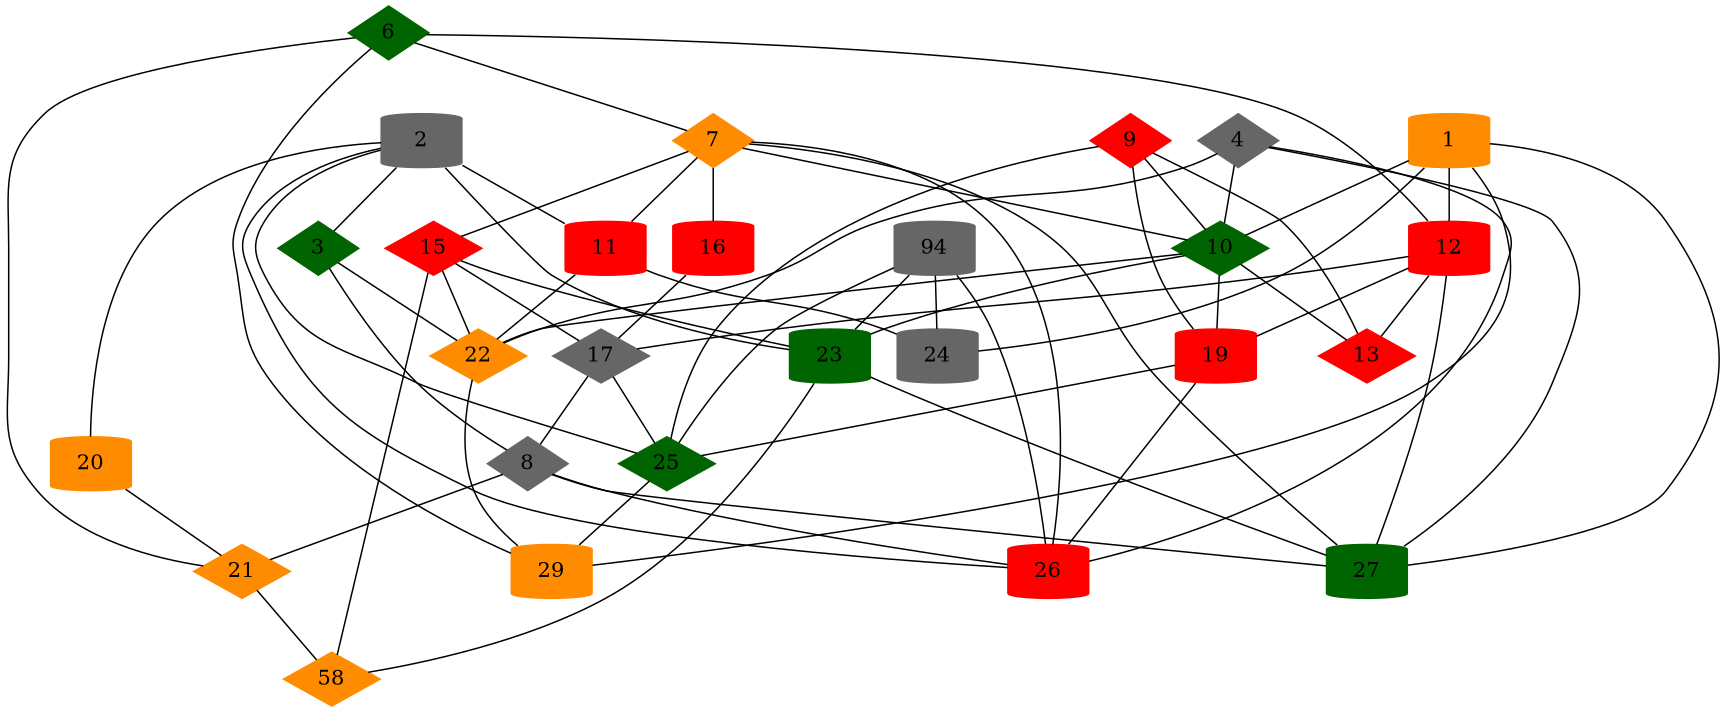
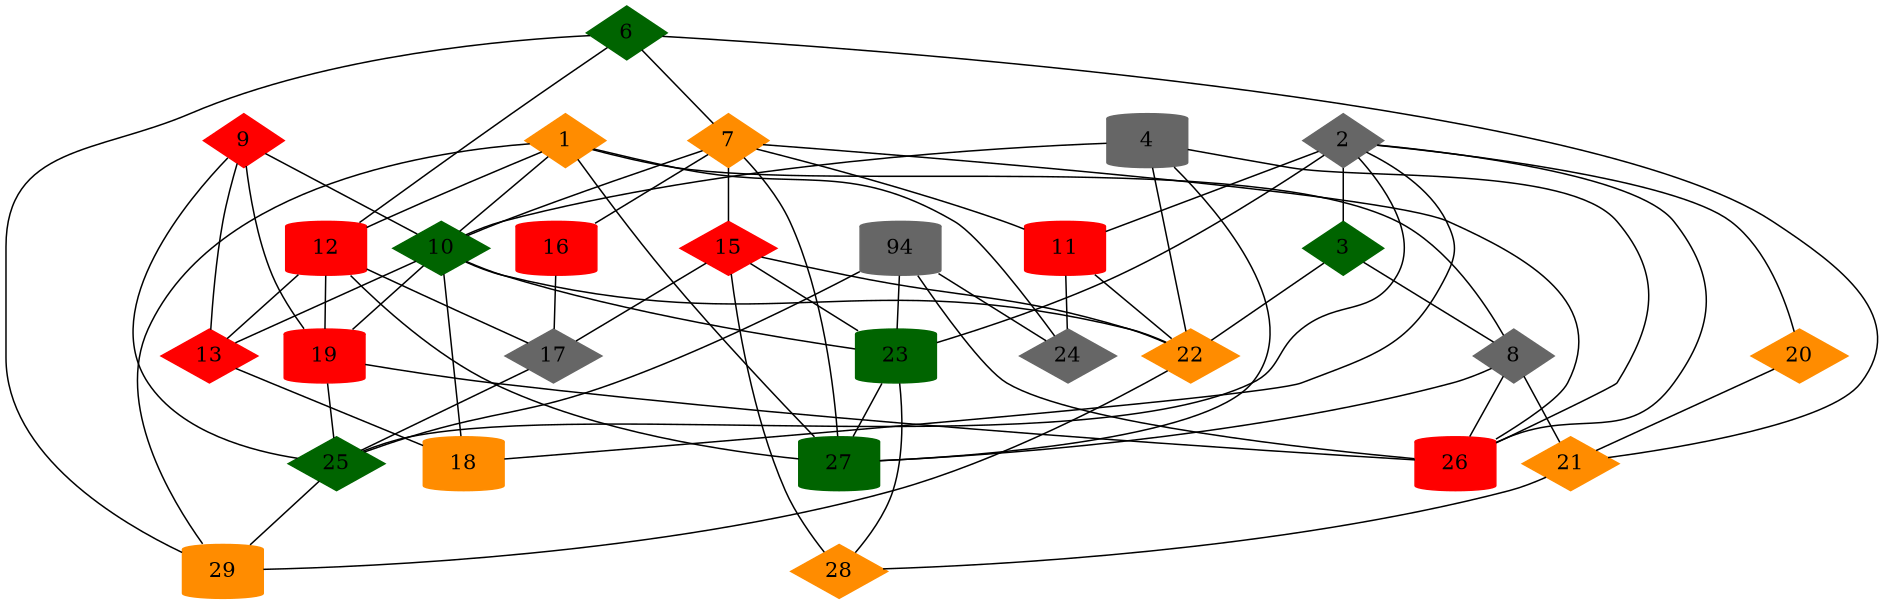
node "2": shape cylinder -> diamond
node "4": shape diamond -> cylinder
node "1": shape cylinder -> diamond
node "24": shape cylinder -> diamond
edge "17" -- "8": now "1" -- "8"
node "20": shape cylinder -> diamond
node "18": added
node "58": label "58" -> "28"
